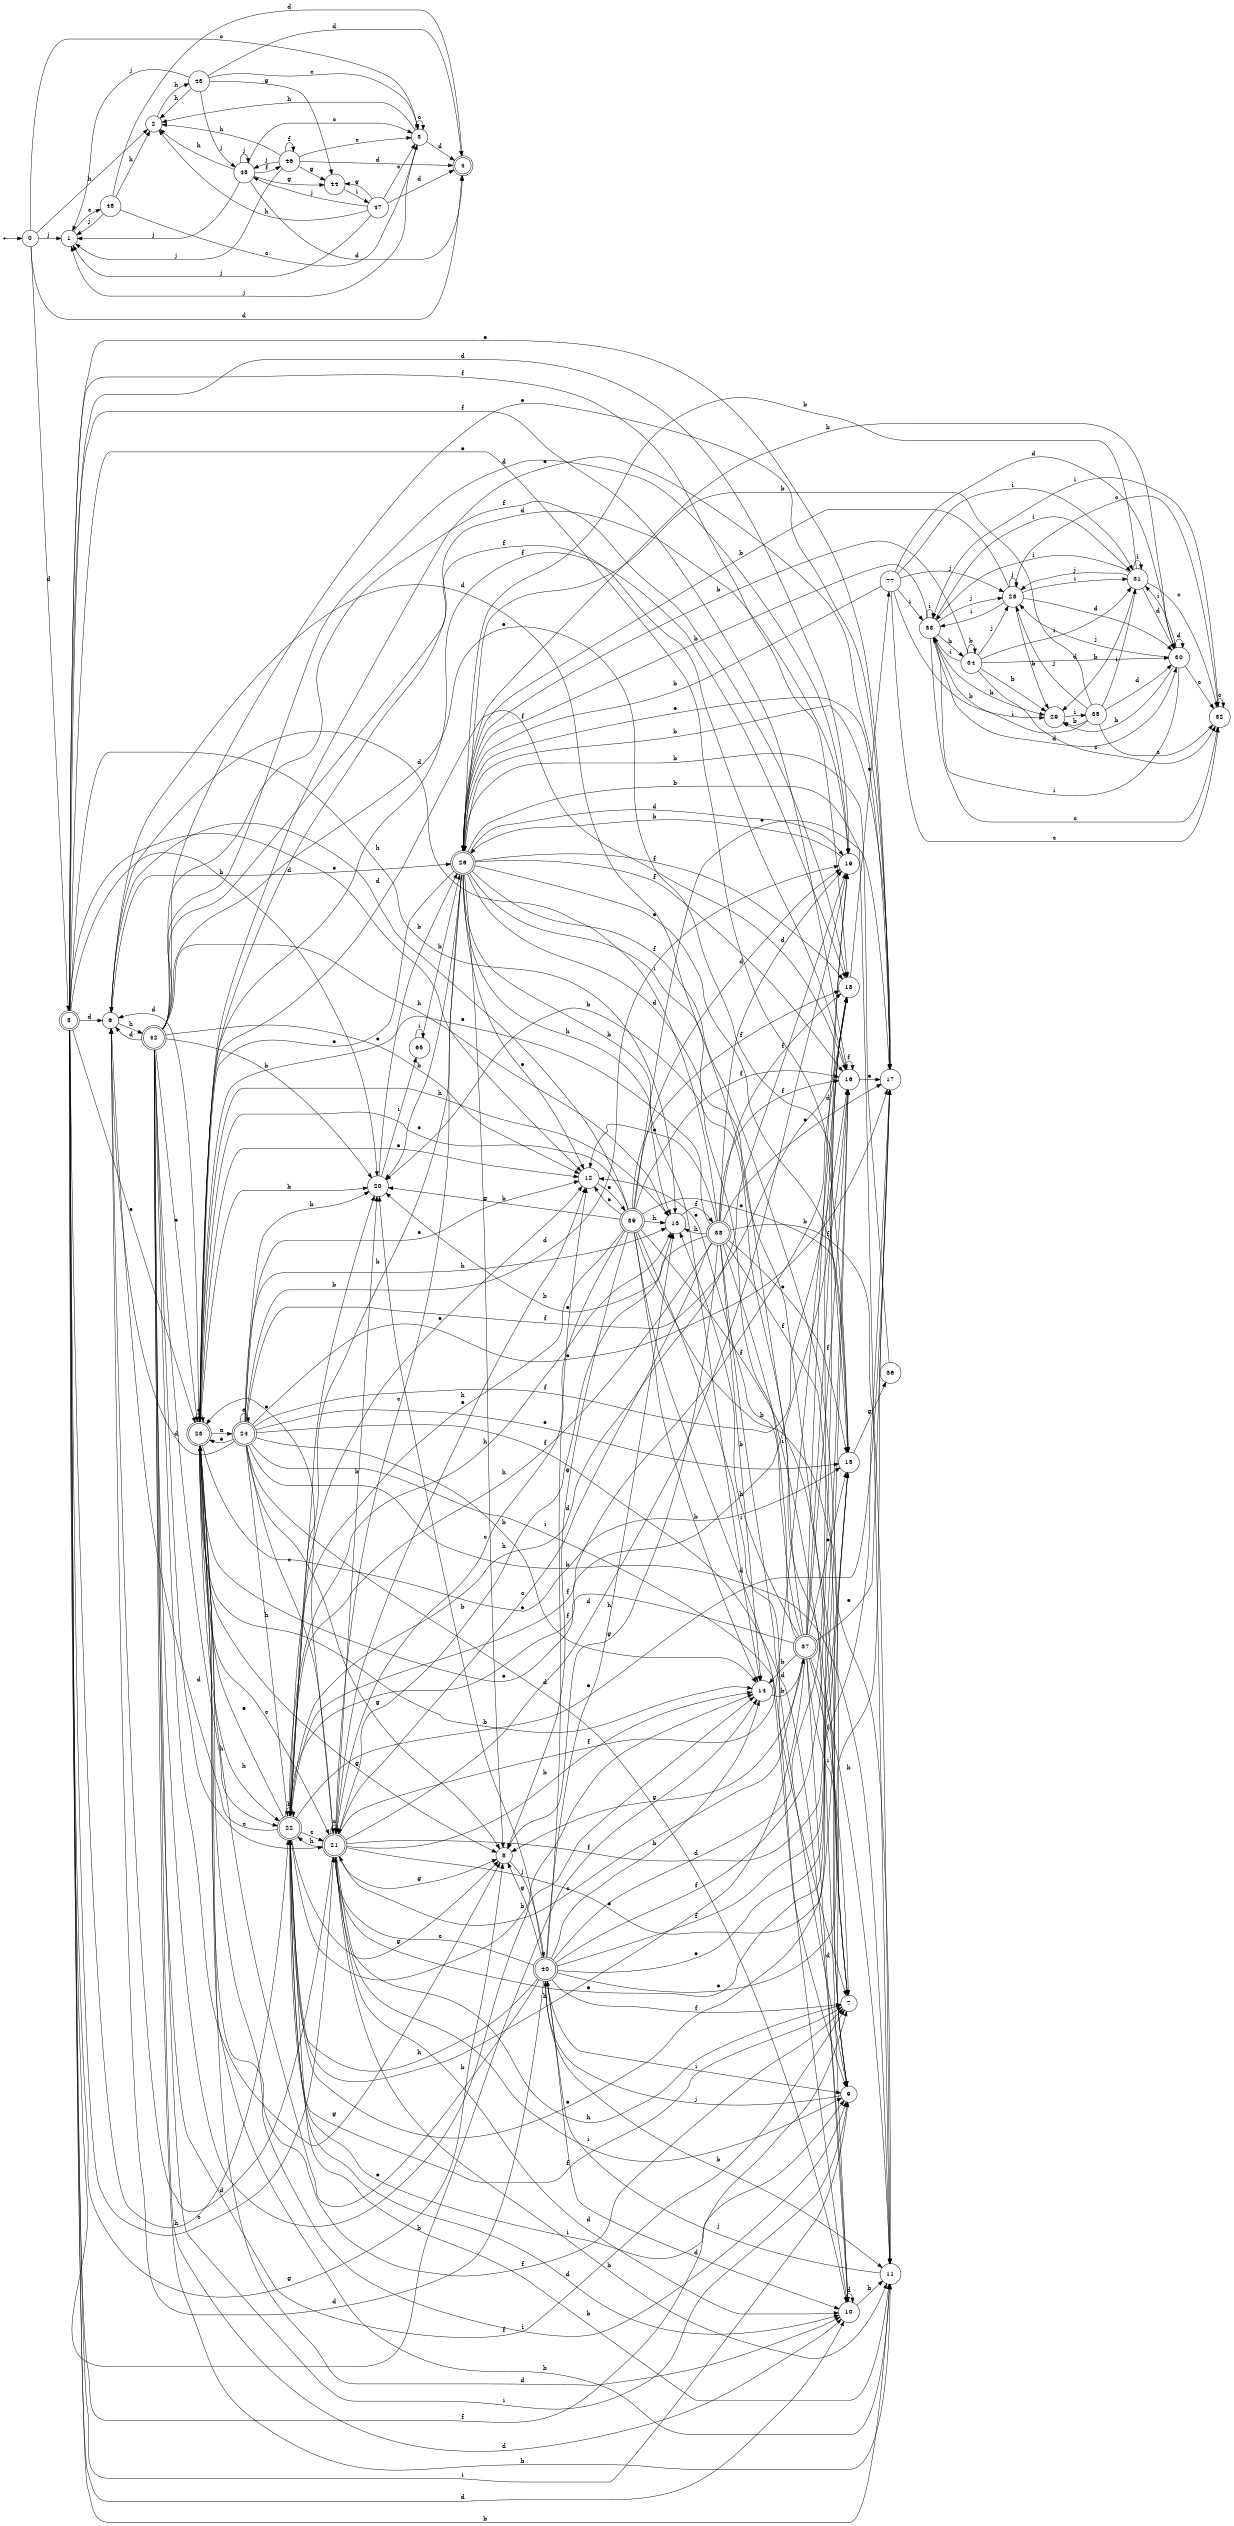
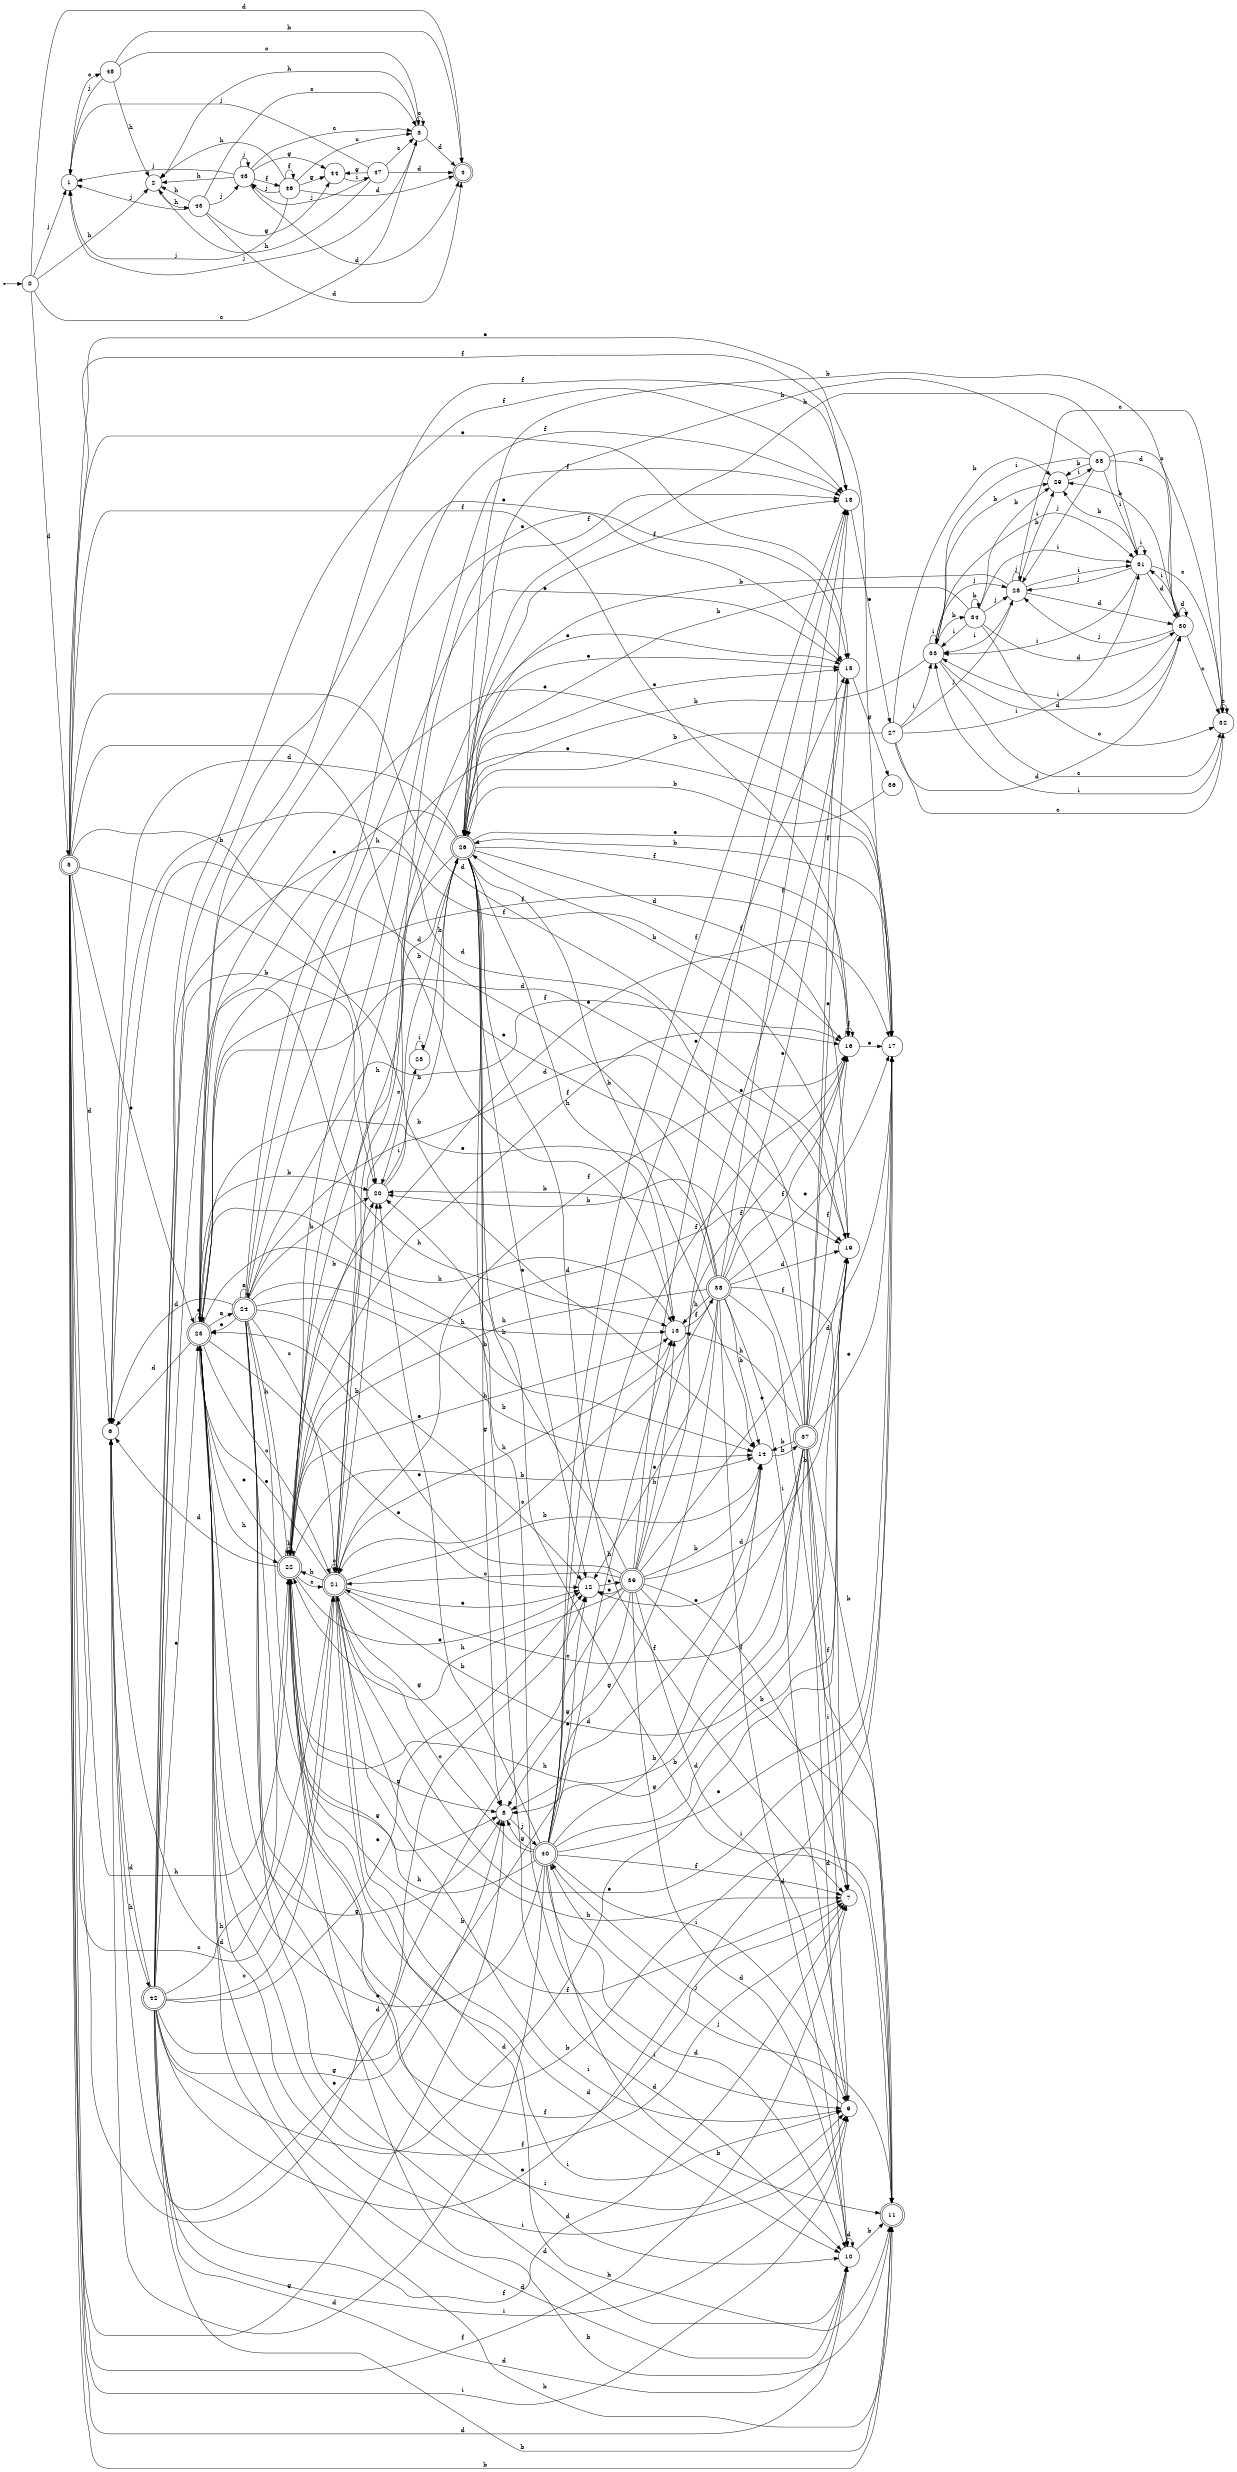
edge "48" -> "4": label "d" -> "b"
node "77": label "77" -> "27"
edge "6" -> "26": reversed
node "65": label "65" -> "25"
node "11": shape circle -> doublecircle
